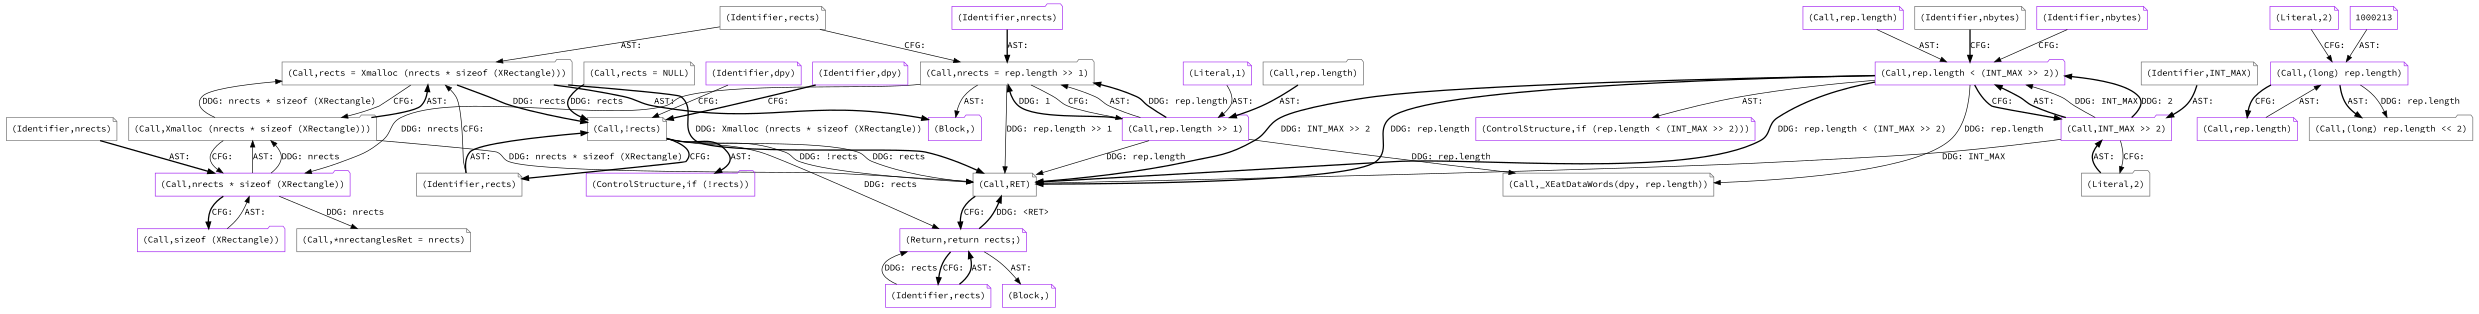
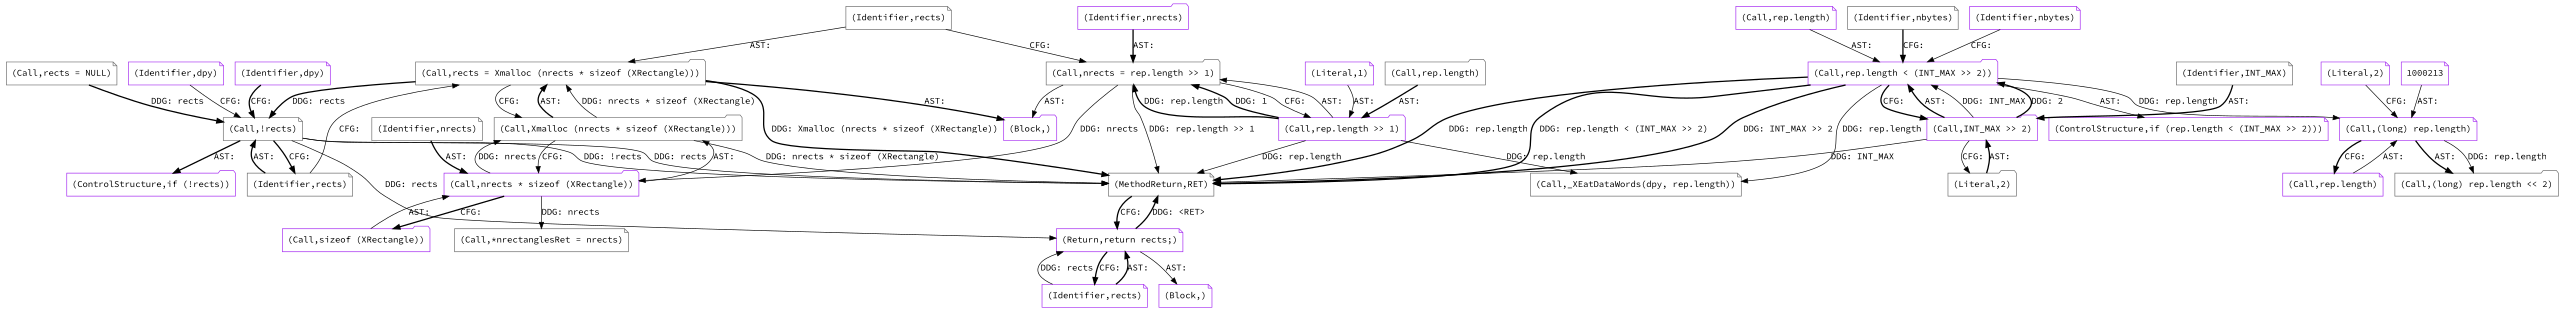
edge "(Call,rep.length < (INT_MAX >> 2))" -> "(Call,(long) rep.length)": added, label "DDG: rep.length"
node "(Call,RET)": label "(Call,RET)" -> "(MethodReturn,RET)"
